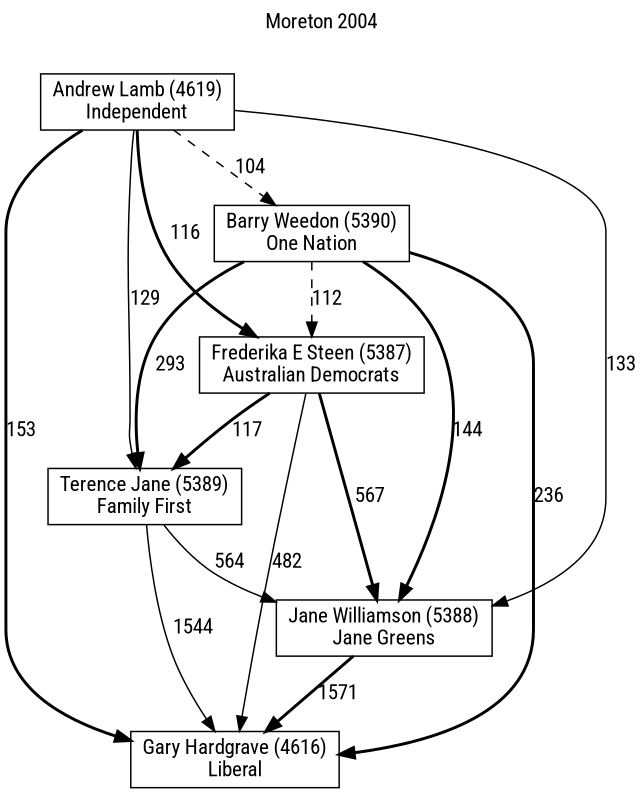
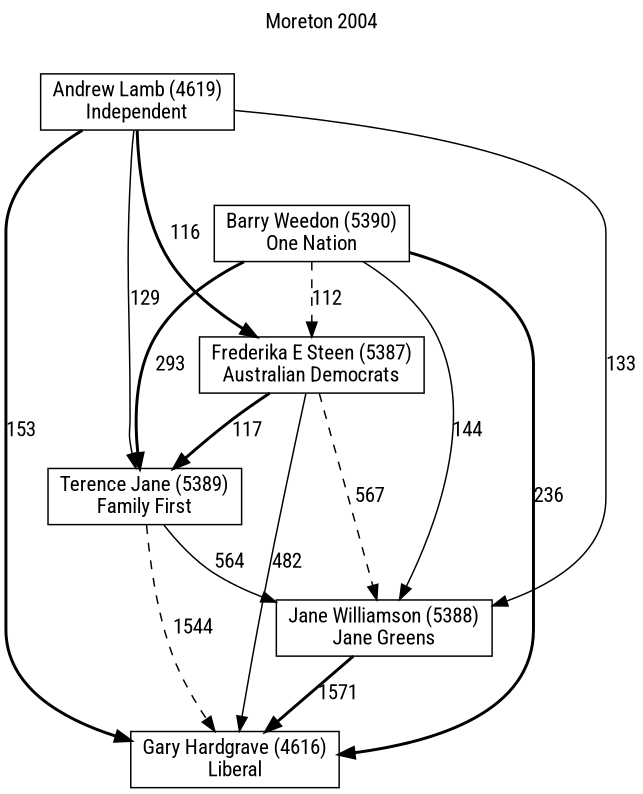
edge "Andrew Lamb (4619) Independent" -> "Barry Weedon (5390) One Nation": removed, label "104"
edge "Barry Weedon (5390) One Nation" -> "Jane Williamson (5388) Jane Greens": style bold -> solid
edge "Frederika E Steen (5387) Australian Democrats" -> "Jane Williamson (5388) Jane Greens": style bold -> dashed
edge "Terence Jane (5389) Family First" -> "Gary Hardgrave (4616) Liberal": style solid -> dashed
